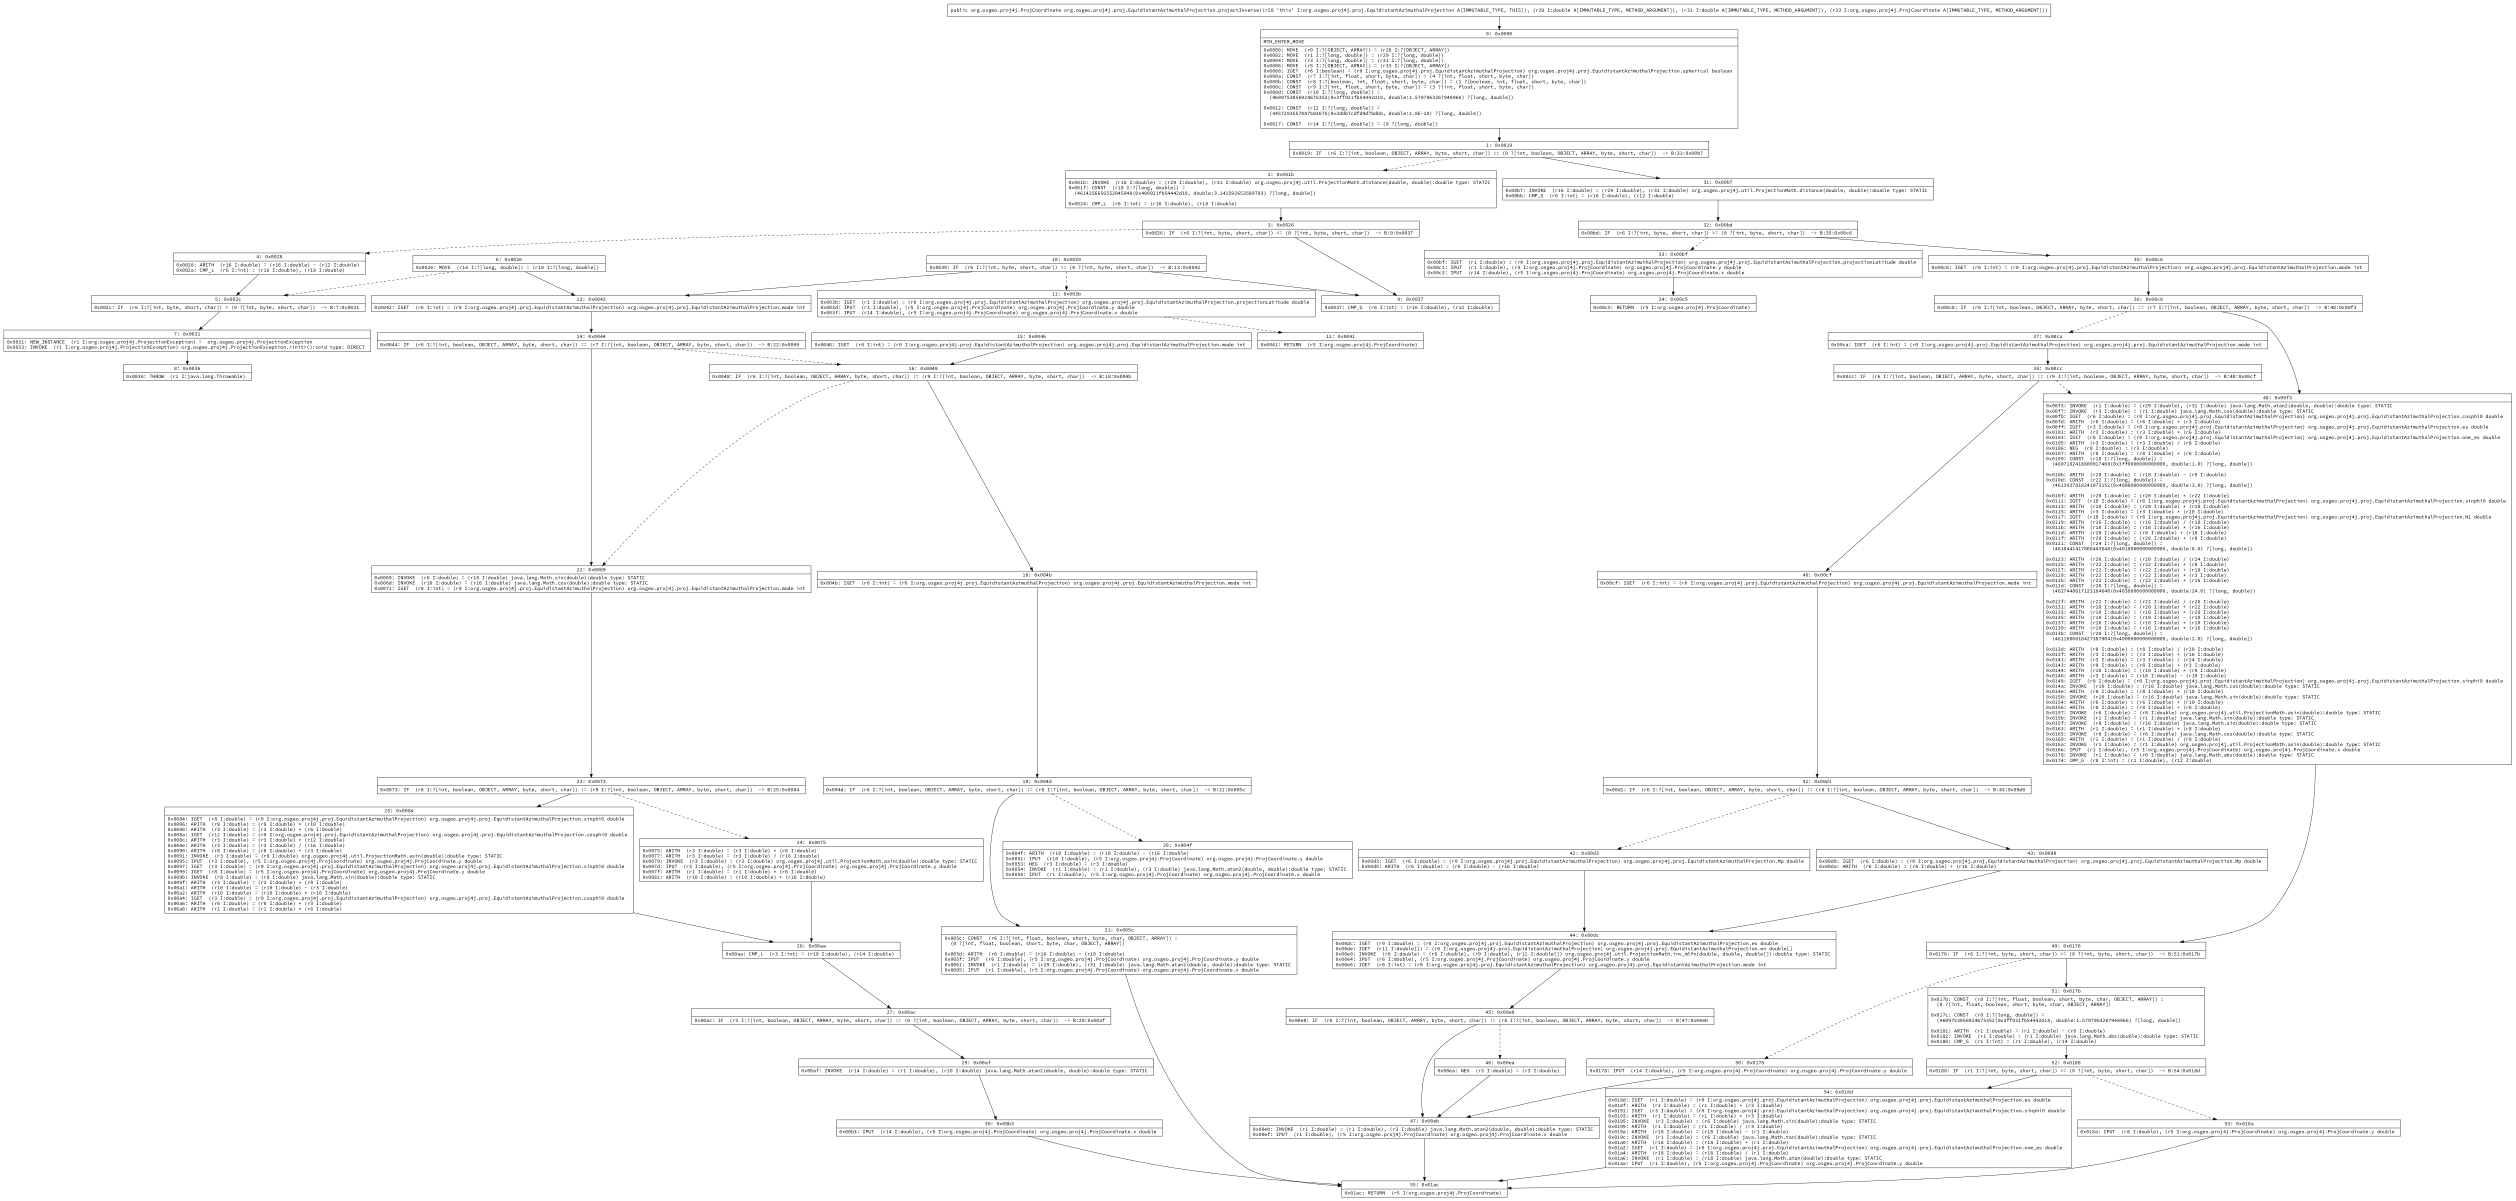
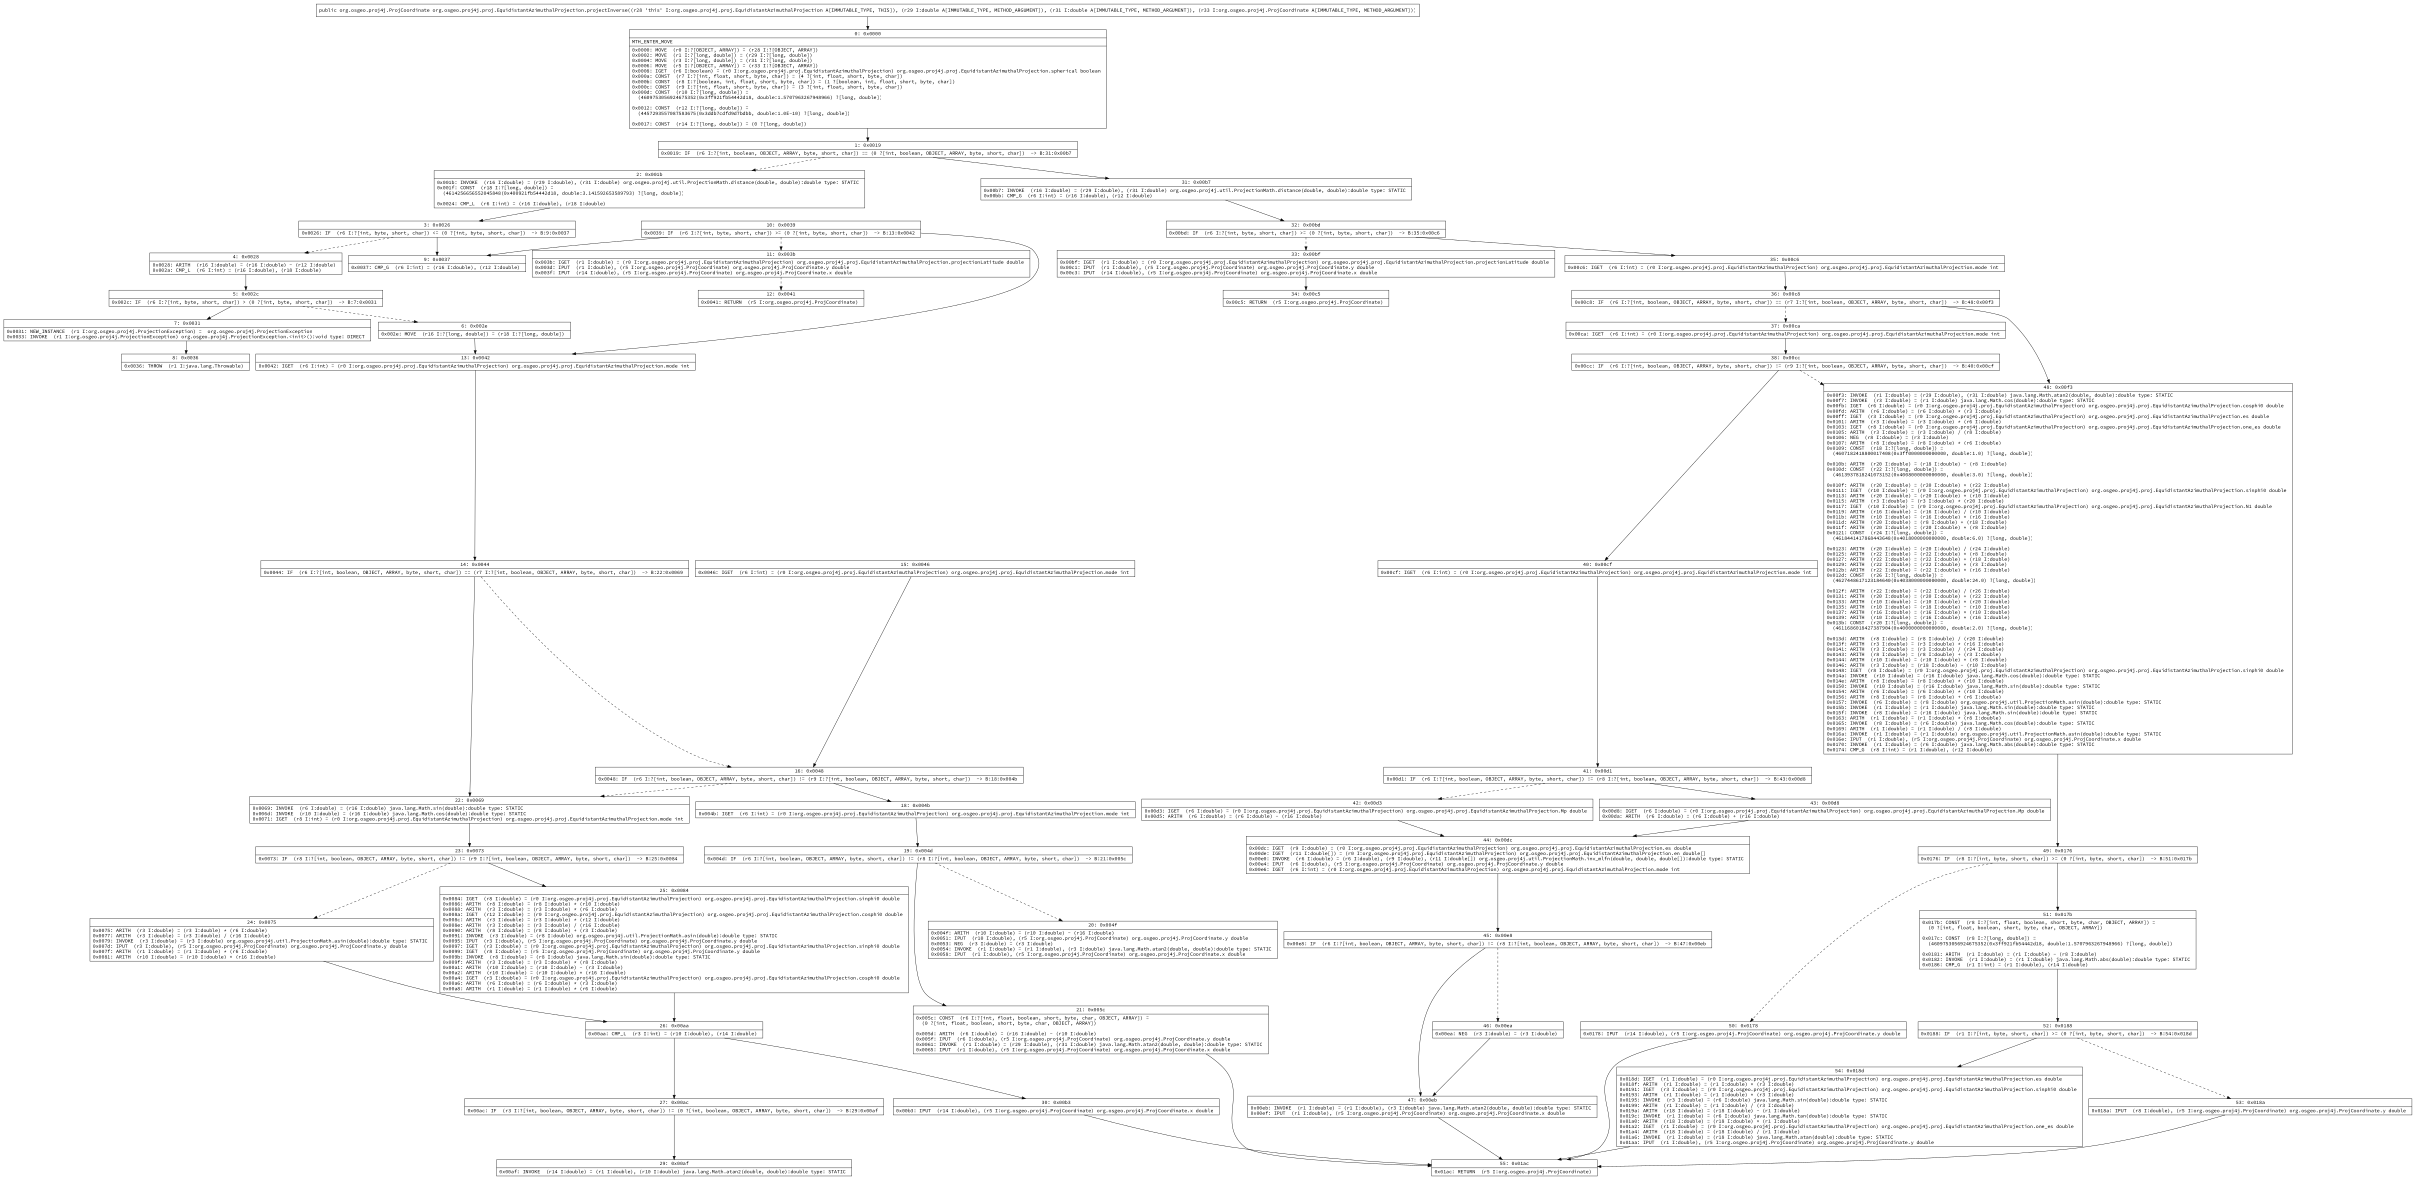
edge "6: 0x002e" -> "5: 0x002c": reversed
edge "50: 0x0178" -> "47: 0x00eb": now "50: 0x0178" -> "55: 0x01ac"
edge "29: 0x00af" -> "30: 0x00b3": now "26: 0x00aa" -> "30: 0x00b3"
